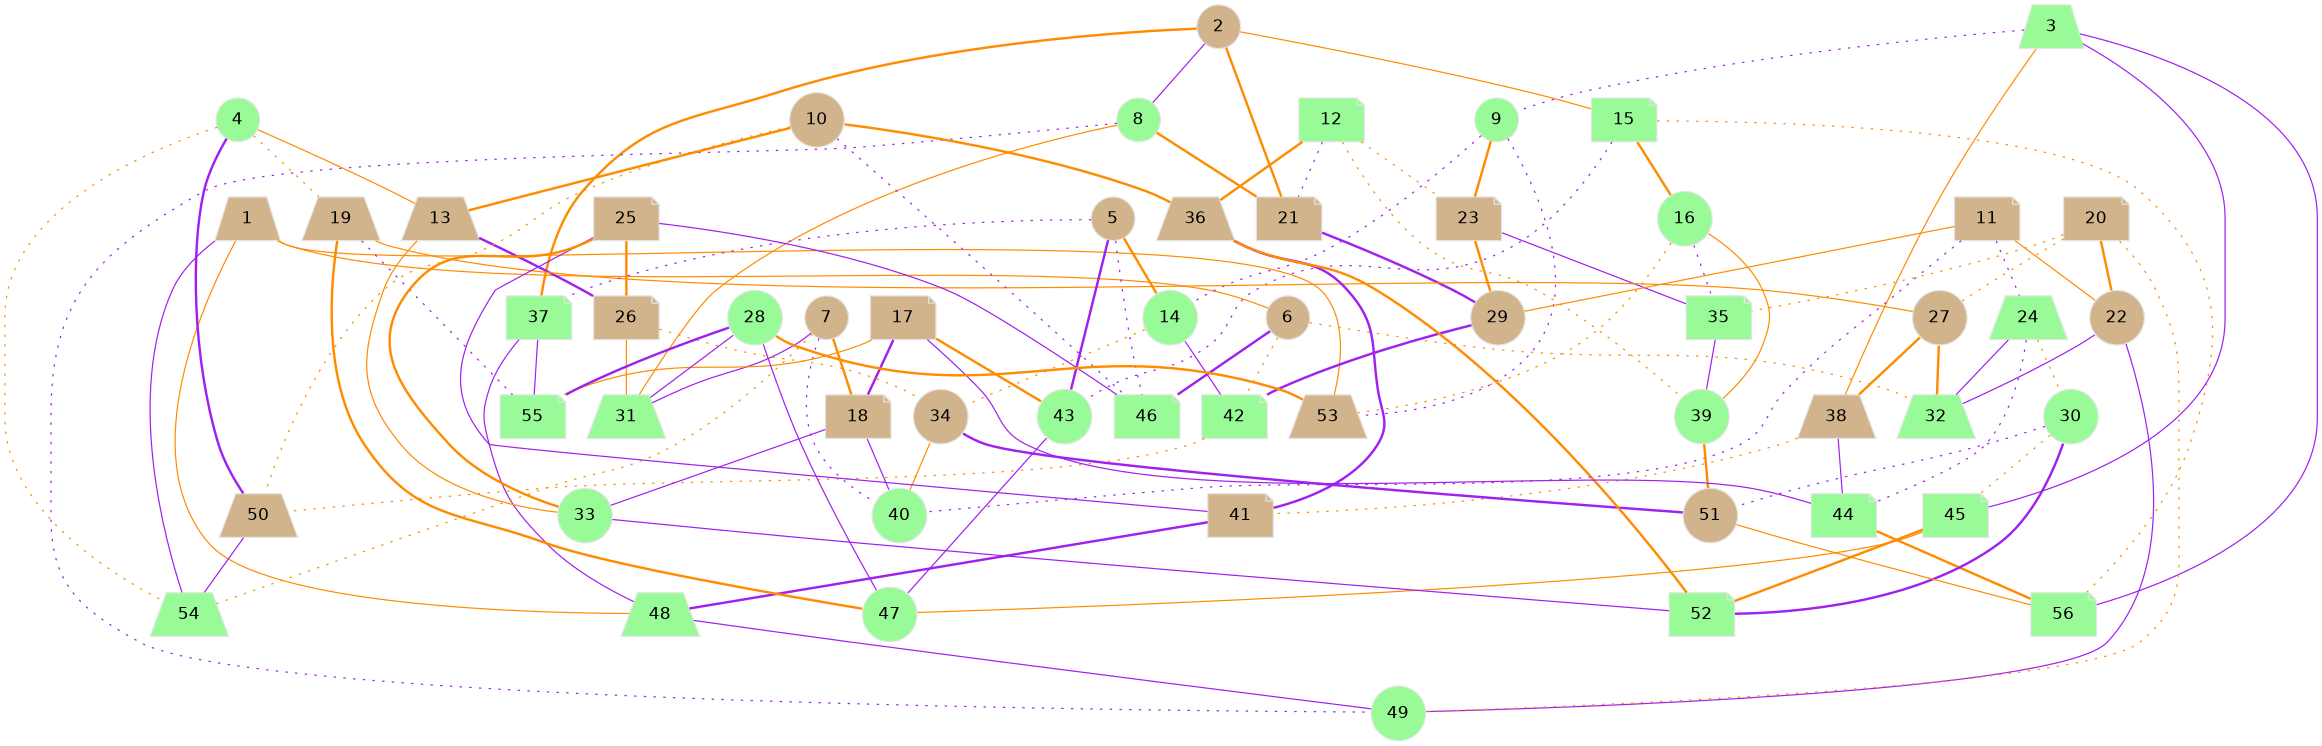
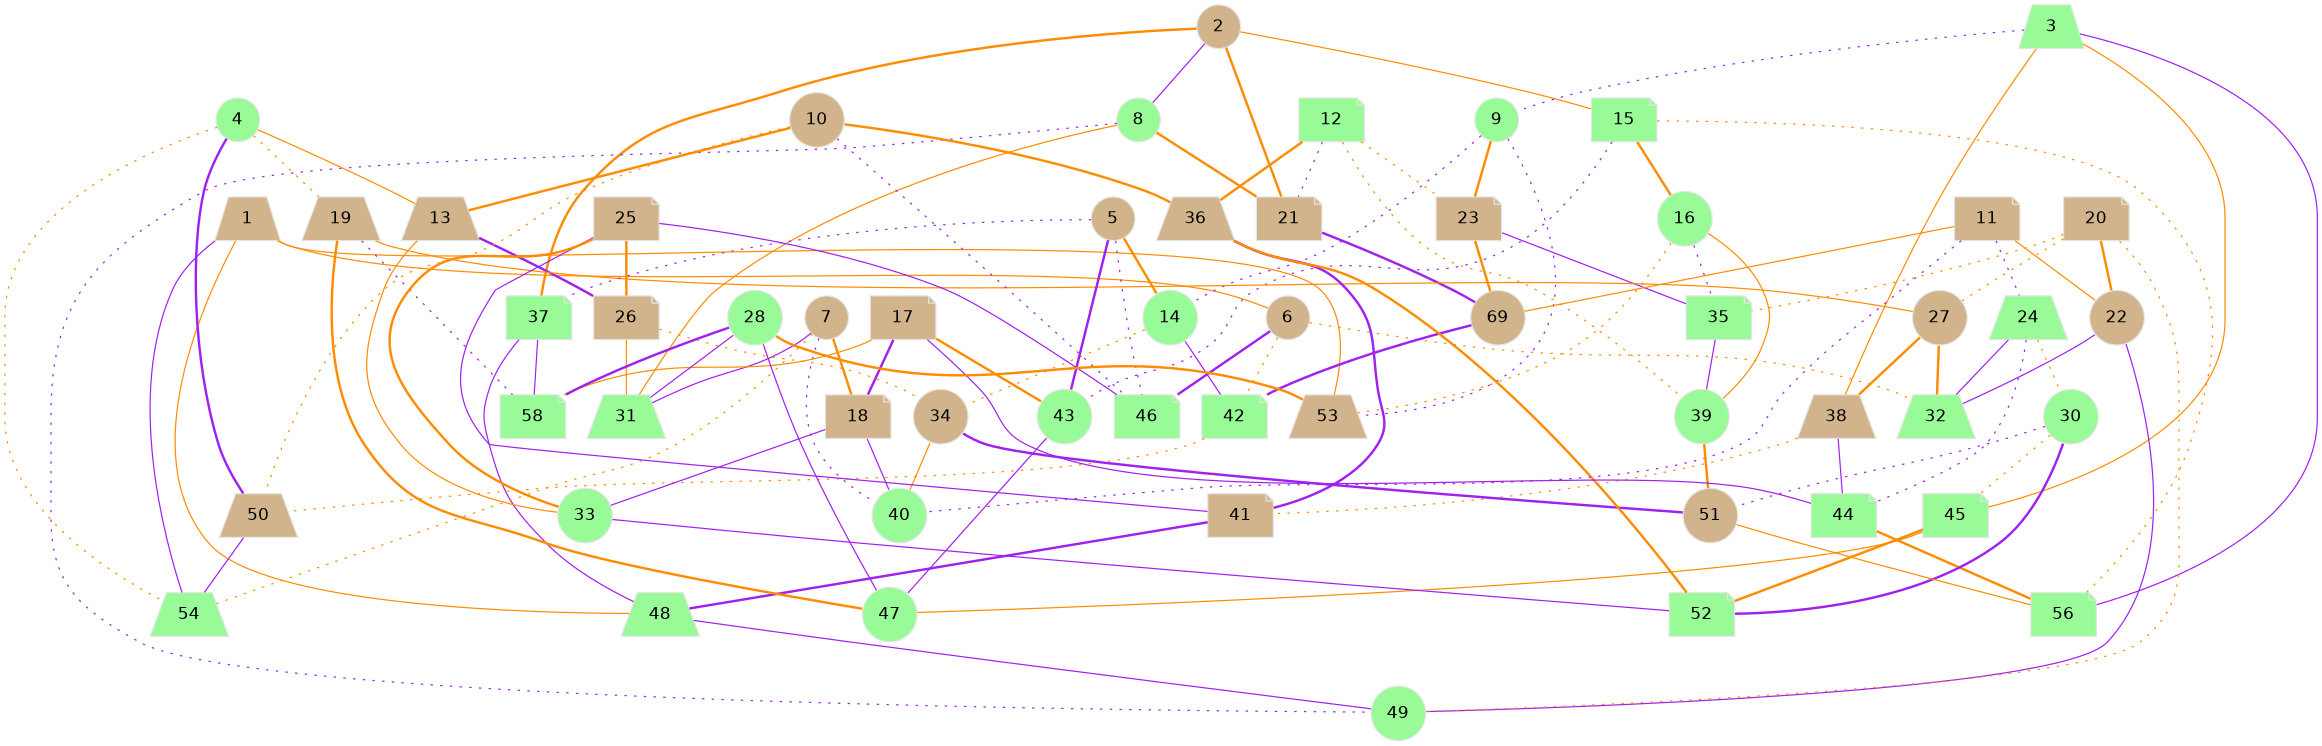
edge "3" -- "45": color purple -> darkorange
node "29": label "29" -> "69"
node "55": label "55" -> "58"
